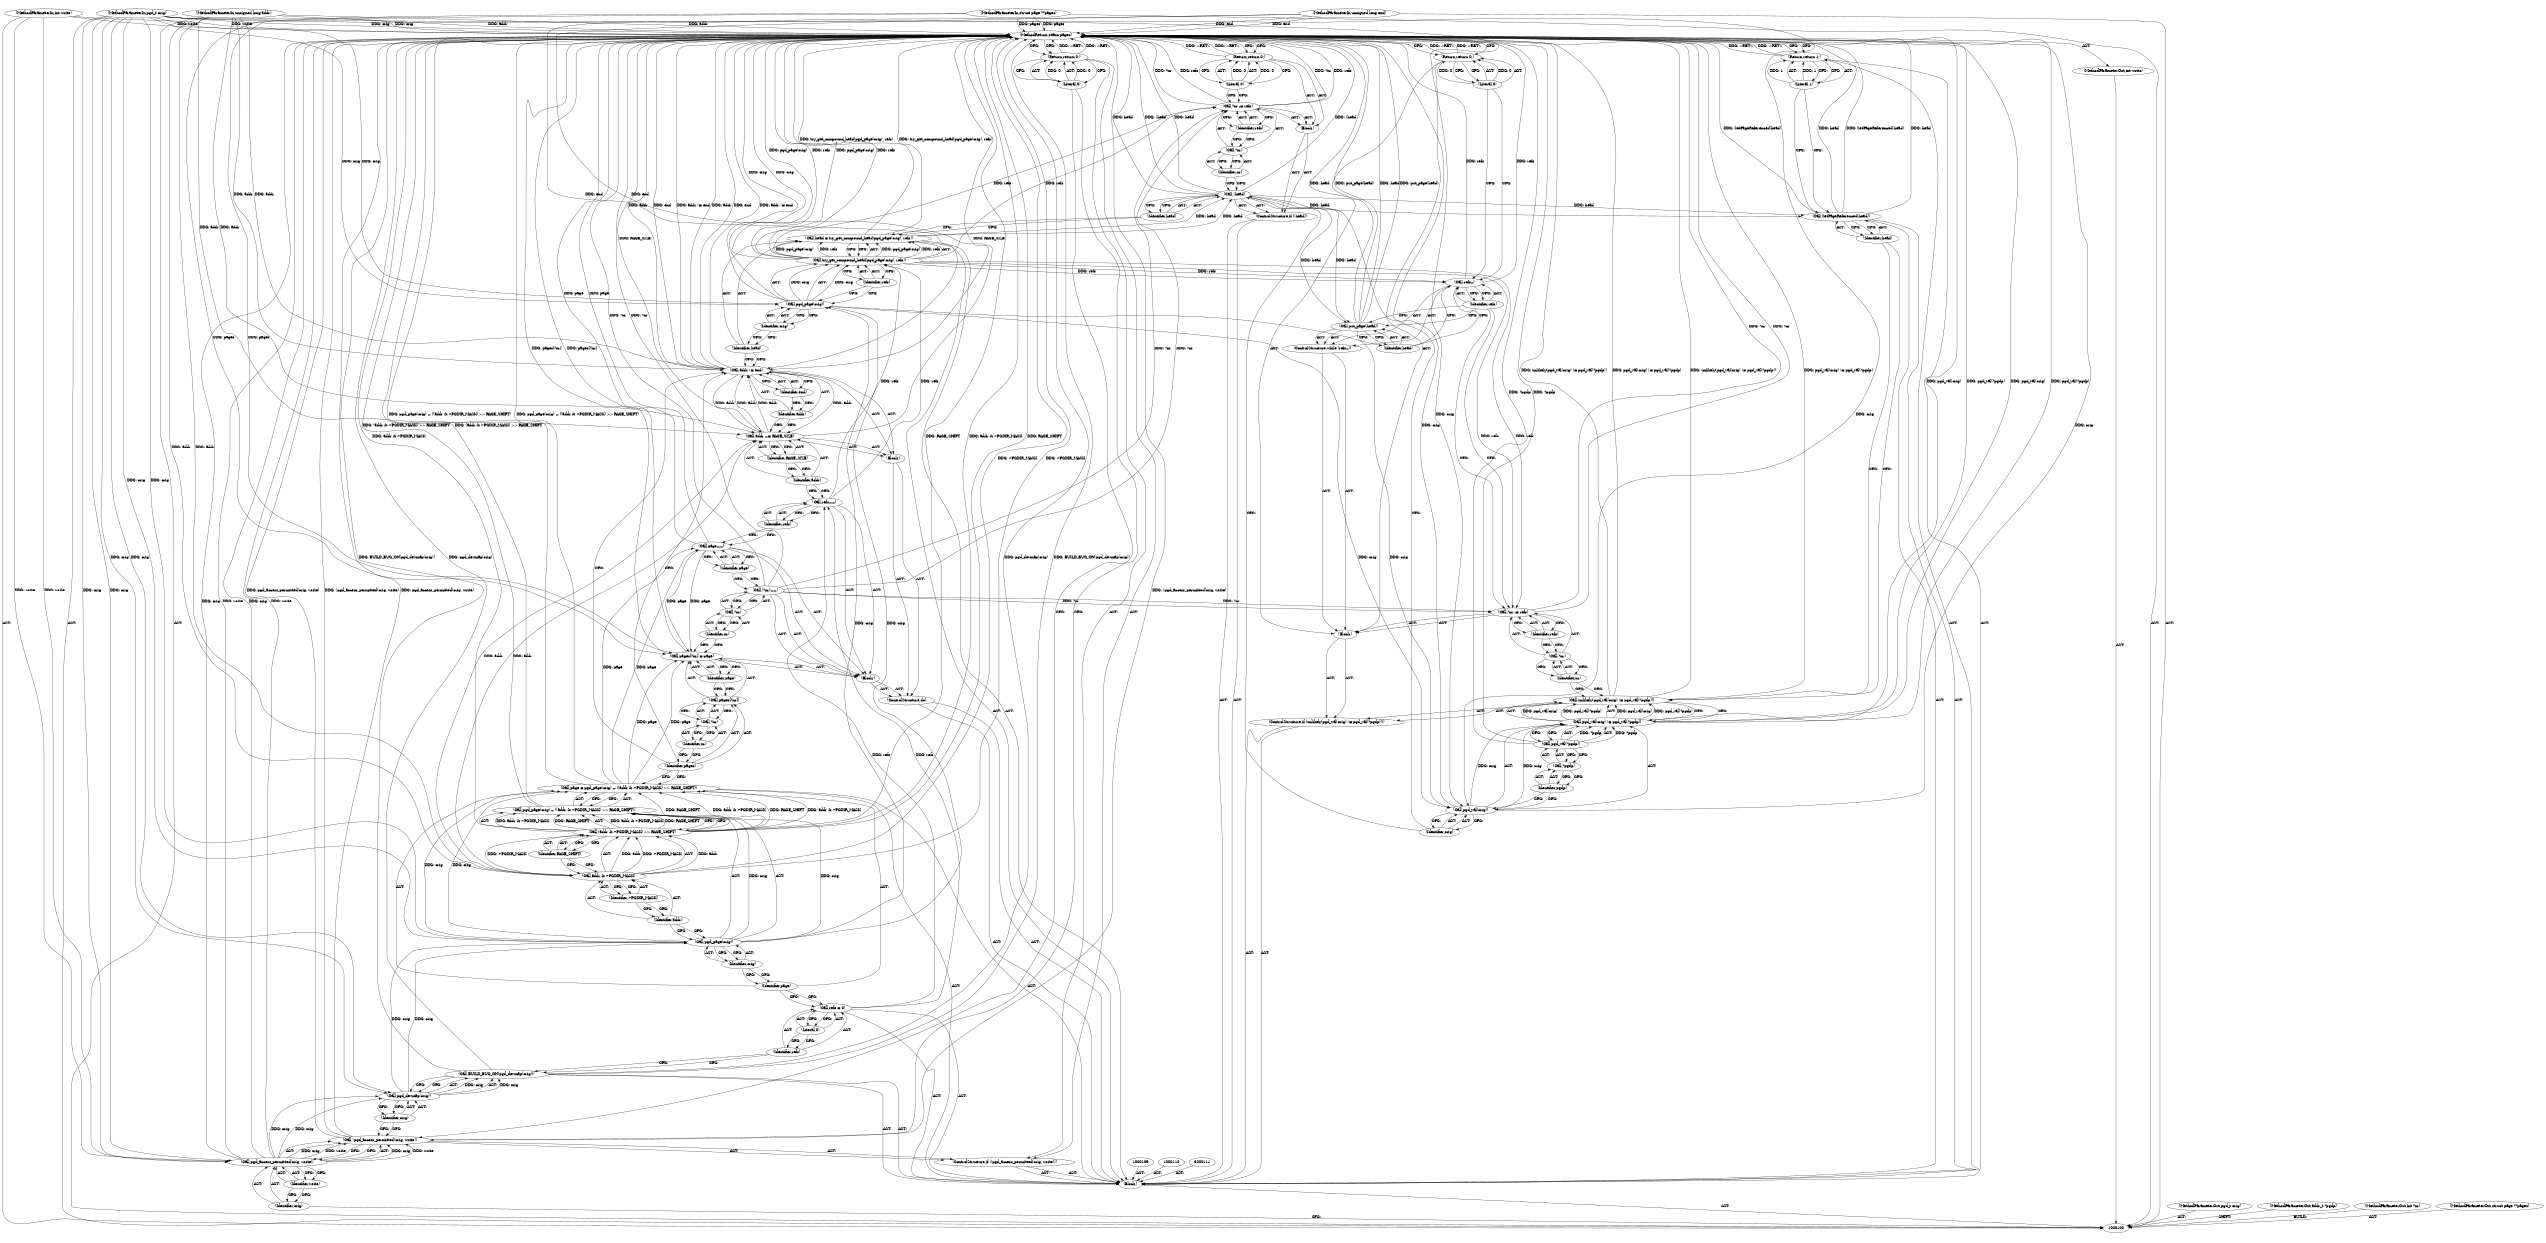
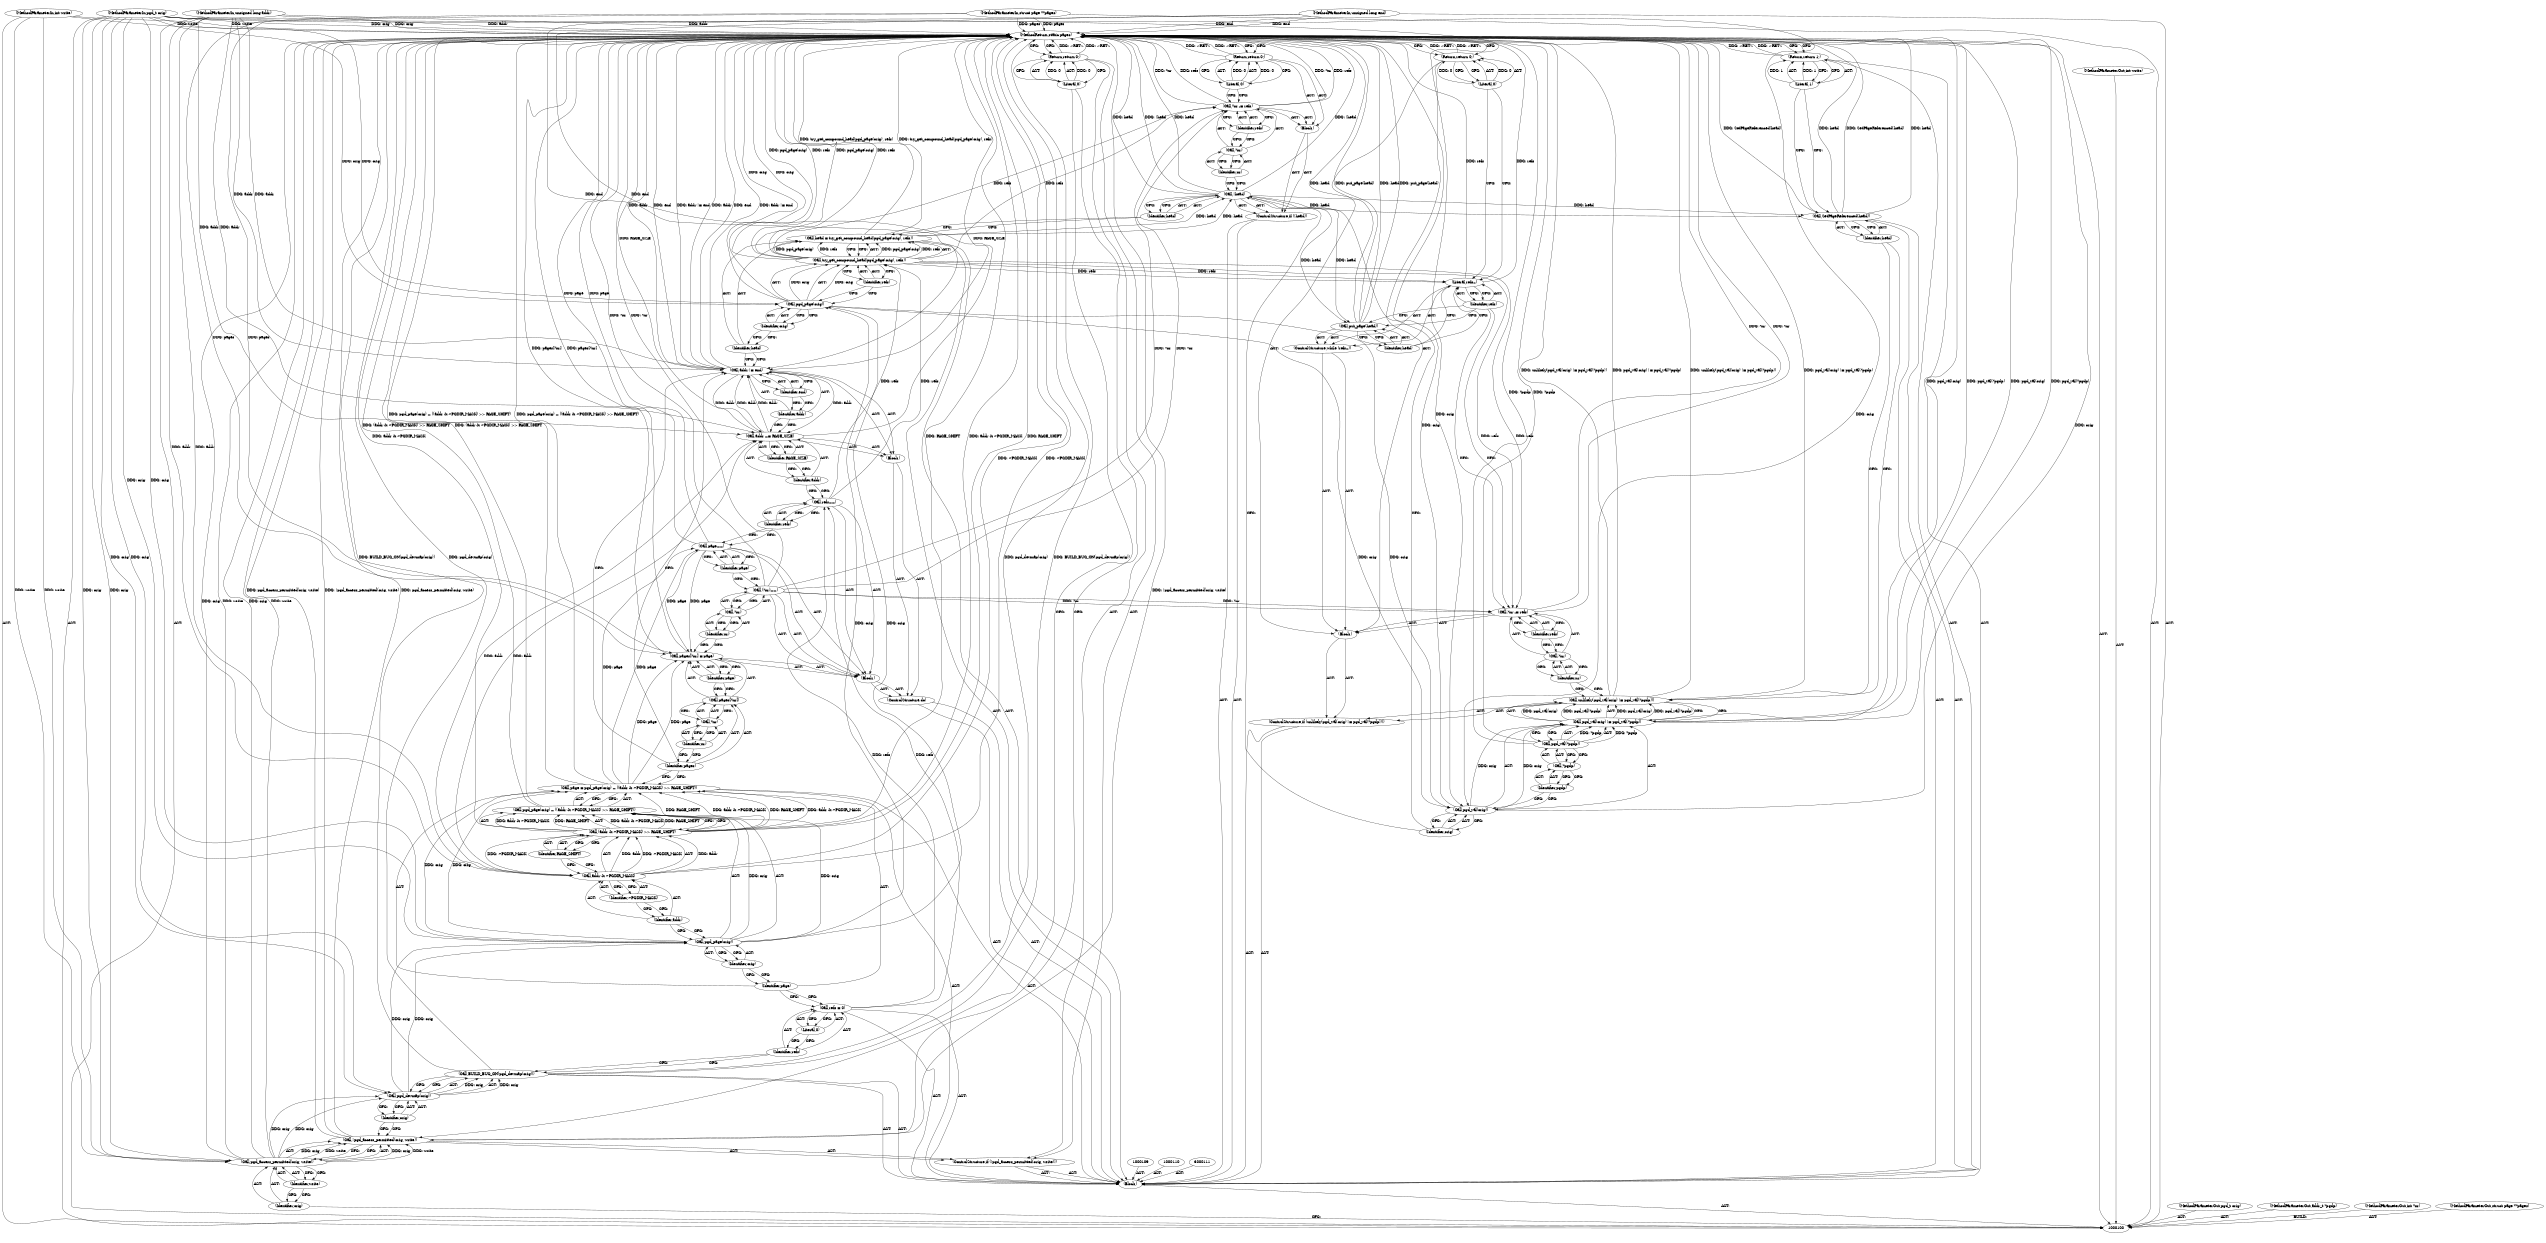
edge "(MethodReturn,static pages)" -> "(MethodParameterOut,int write)": now "(MethodReturn,static pages)" -> "1000100"
node "(Call,refs--)": label "(Call,refs--)" -> "(Literal,refs--)"
edge "(MethodParameterOut,addr_t *pgdp)" -> "1000100": label "SHIFT: " -> "AST: "
